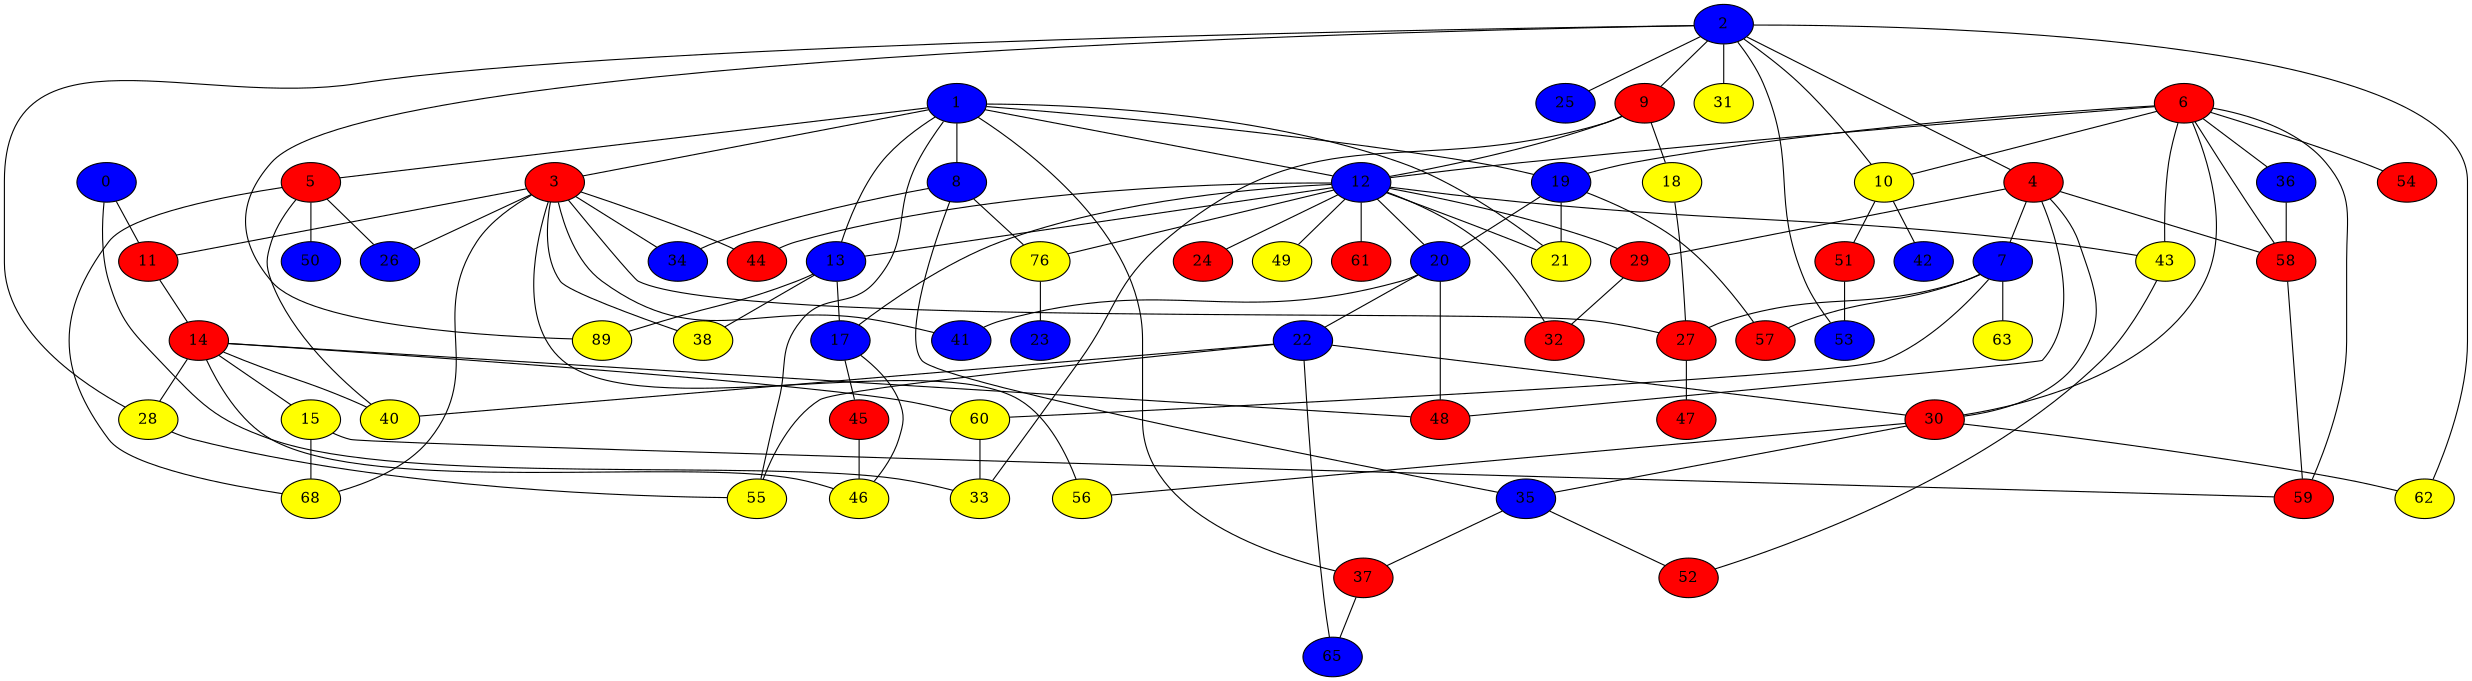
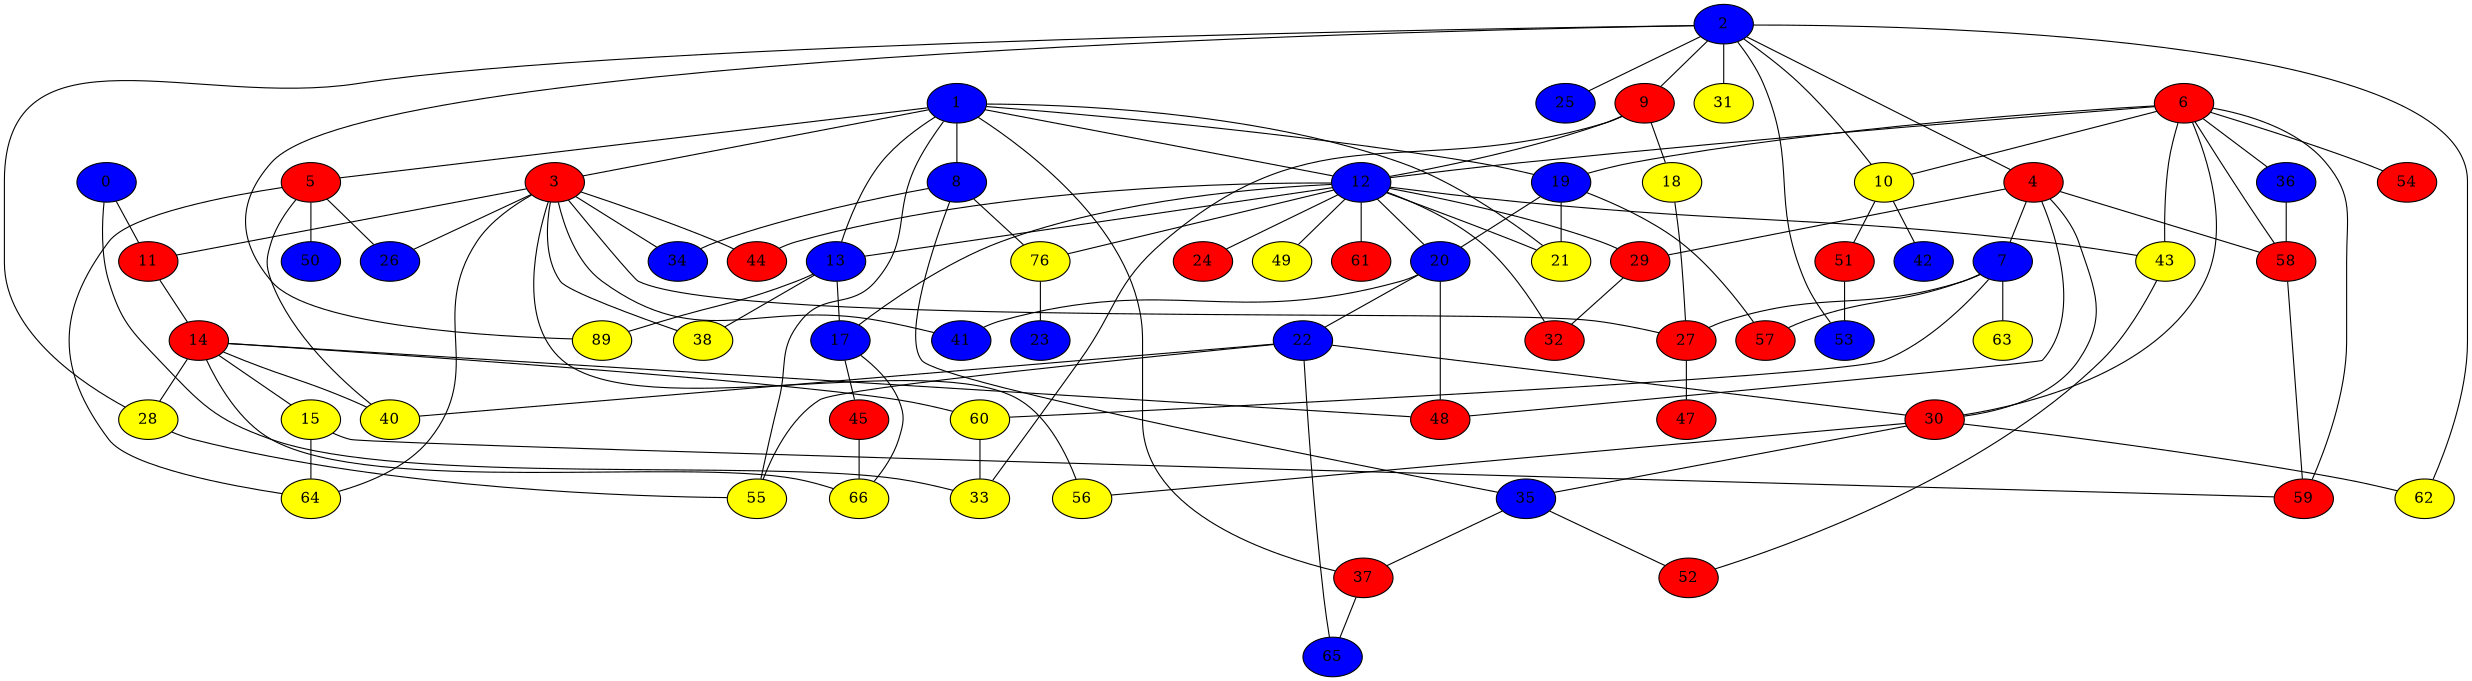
node "68": label "68" -> "64"
node "46": label "46" -> "66"
